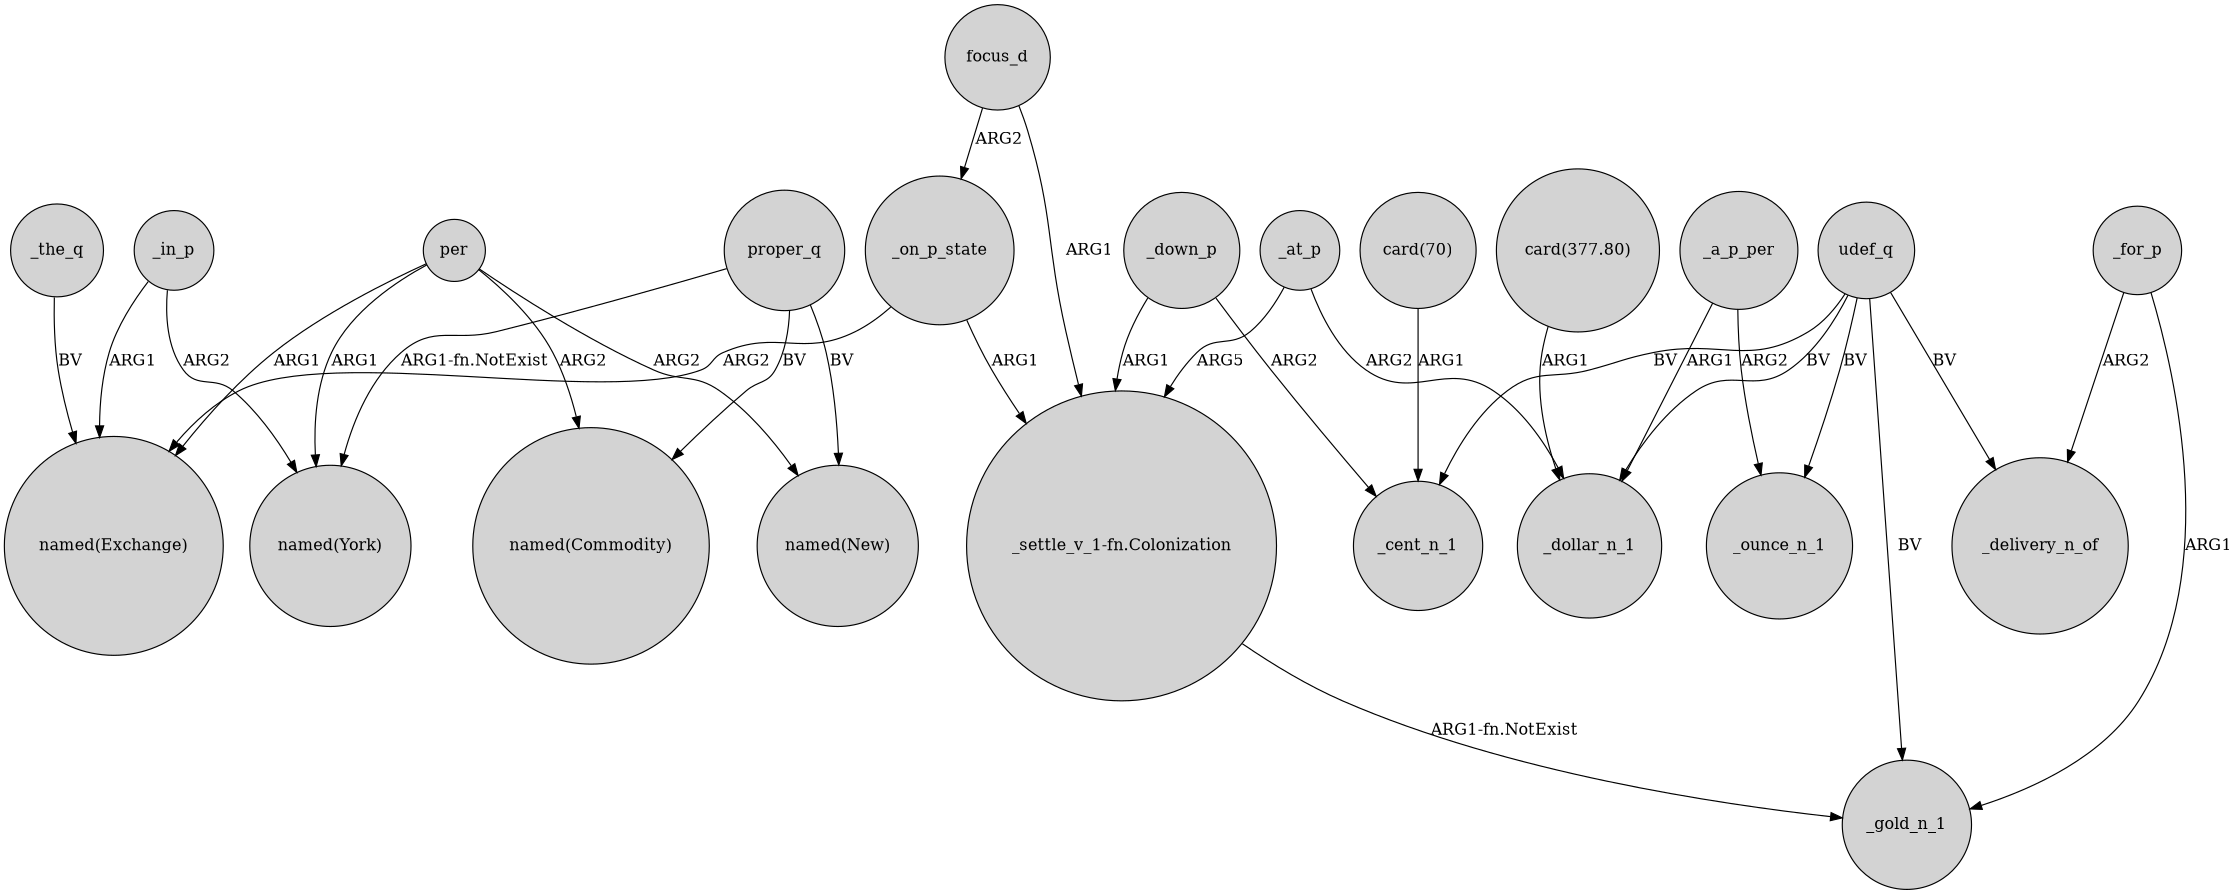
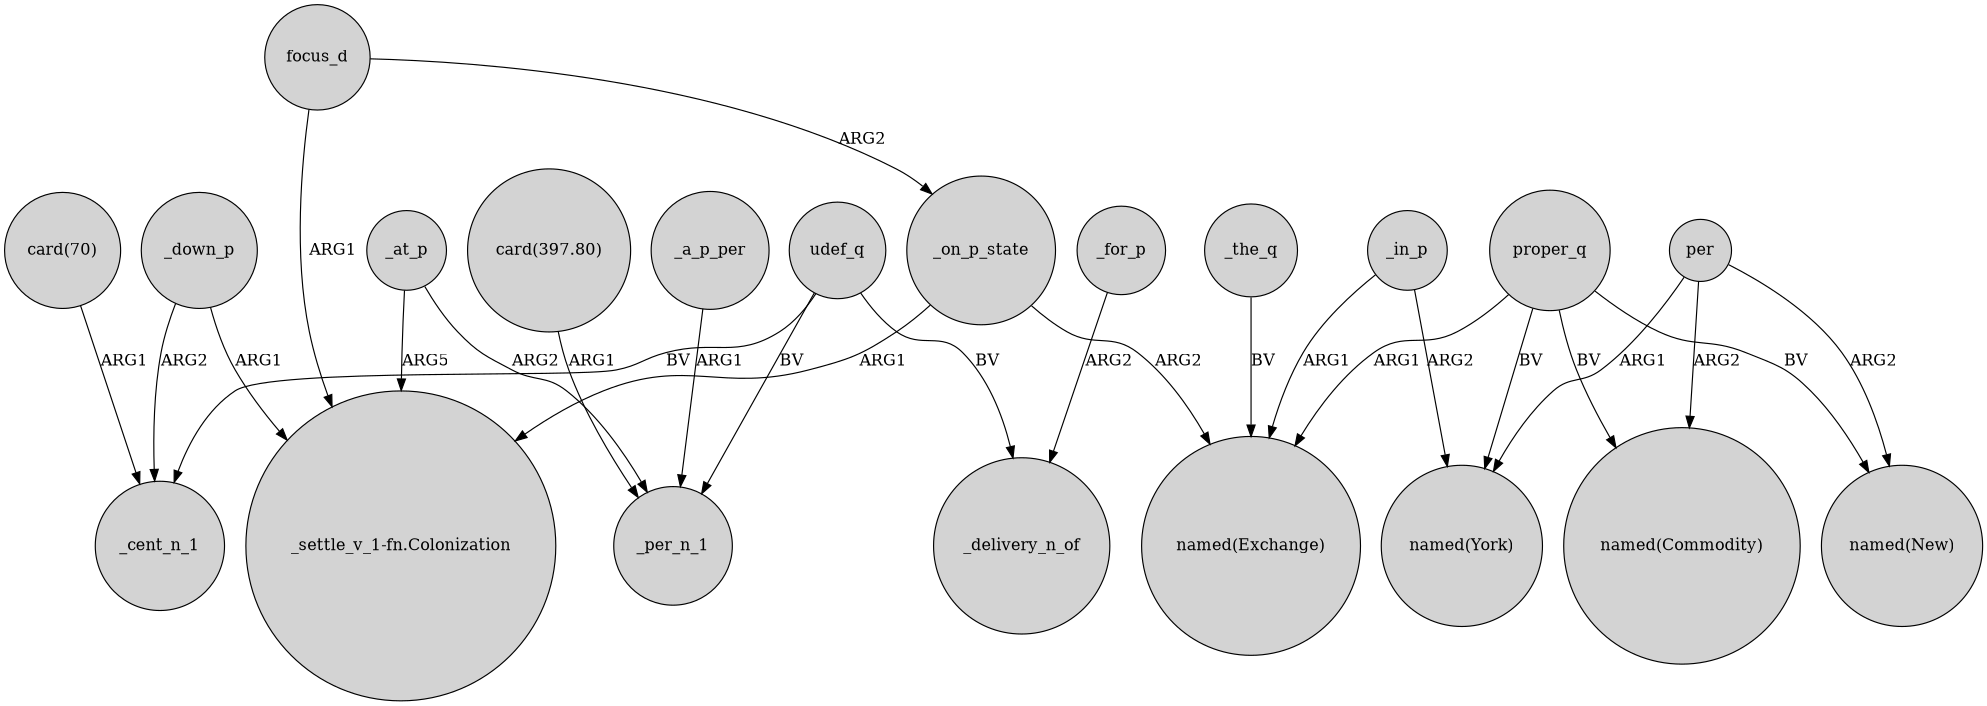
node "card(377.80)": label "card(377.80)" -> "card(397.80)"
edge "per" -> "named(Exchange)": now "proper_q" -> "named(Exchange)"
edge "proper_q" -> "named(York)": label "ARG1-fn.NotExist" -> "BV"
node "_dollar_n_1": label "_dollar_n_1" -> "_per_n_1"
node "_ounce_n_1": removed
node "_gold_n_1": removed
